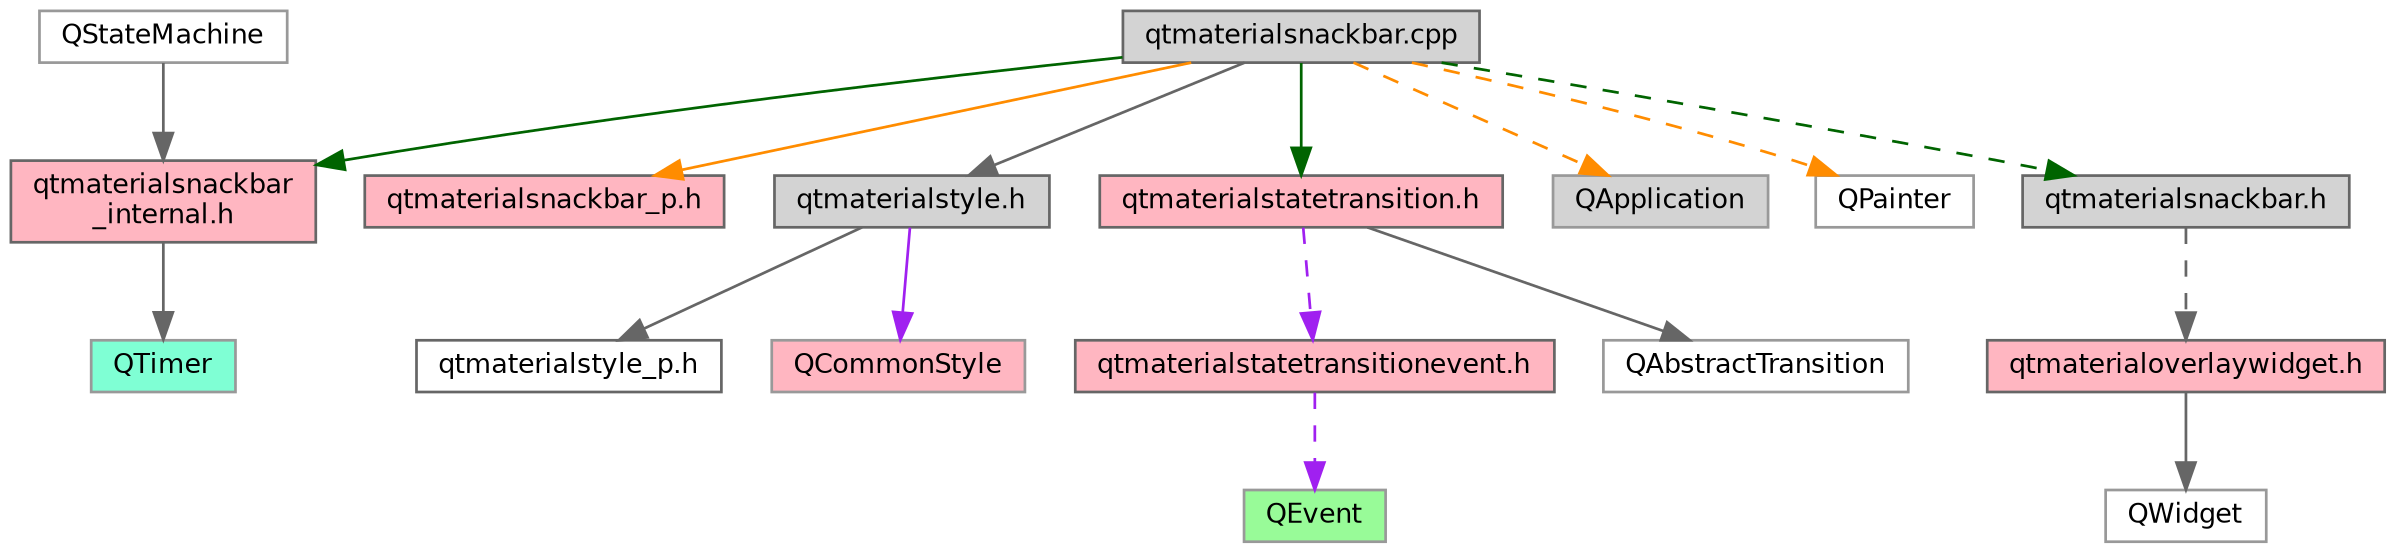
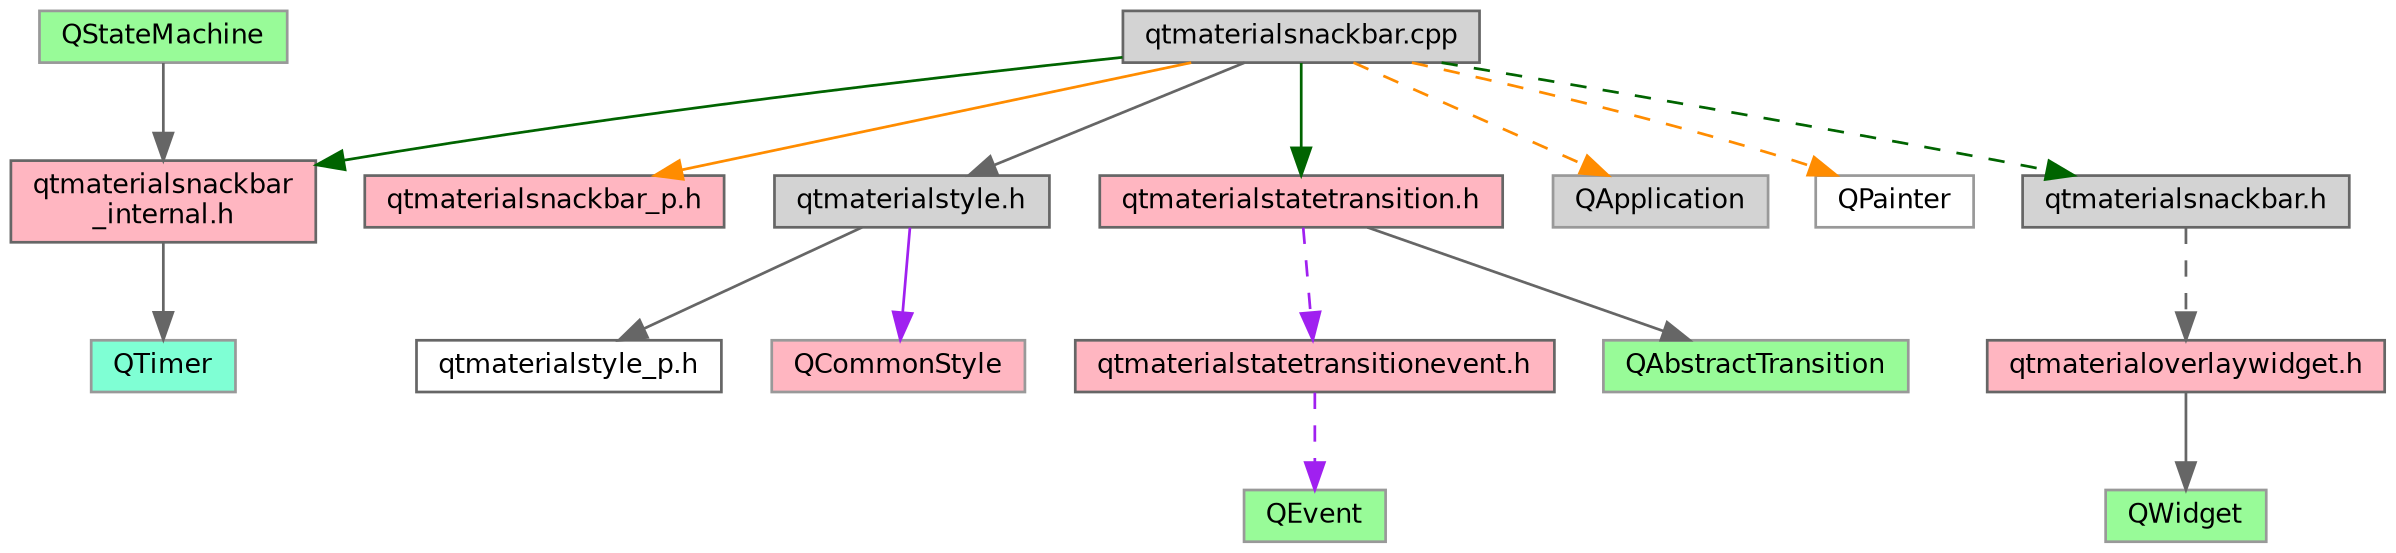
node "QStateMachine": fillcolor white -> palegreen
node "QAbstractTransition": fillcolor white -> palegreen
node "QWidget": fillcolor white -> palegreen
